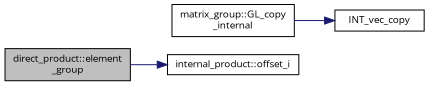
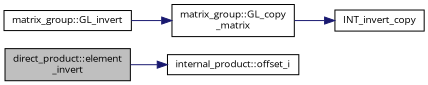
node "matrix_group::GL_invert": added
node "matrix_group::GL_copy _internal": label "matrix_group::GL_copy _internal" -> "matrix_group::GL_copy _matrix"
node "INT_vec_copy": label "INT_vec_copy" -> "INT_invert_copy"
node "direct_product::element _group": label "direct_product::element _group" -> "direct_product::element _invert"
